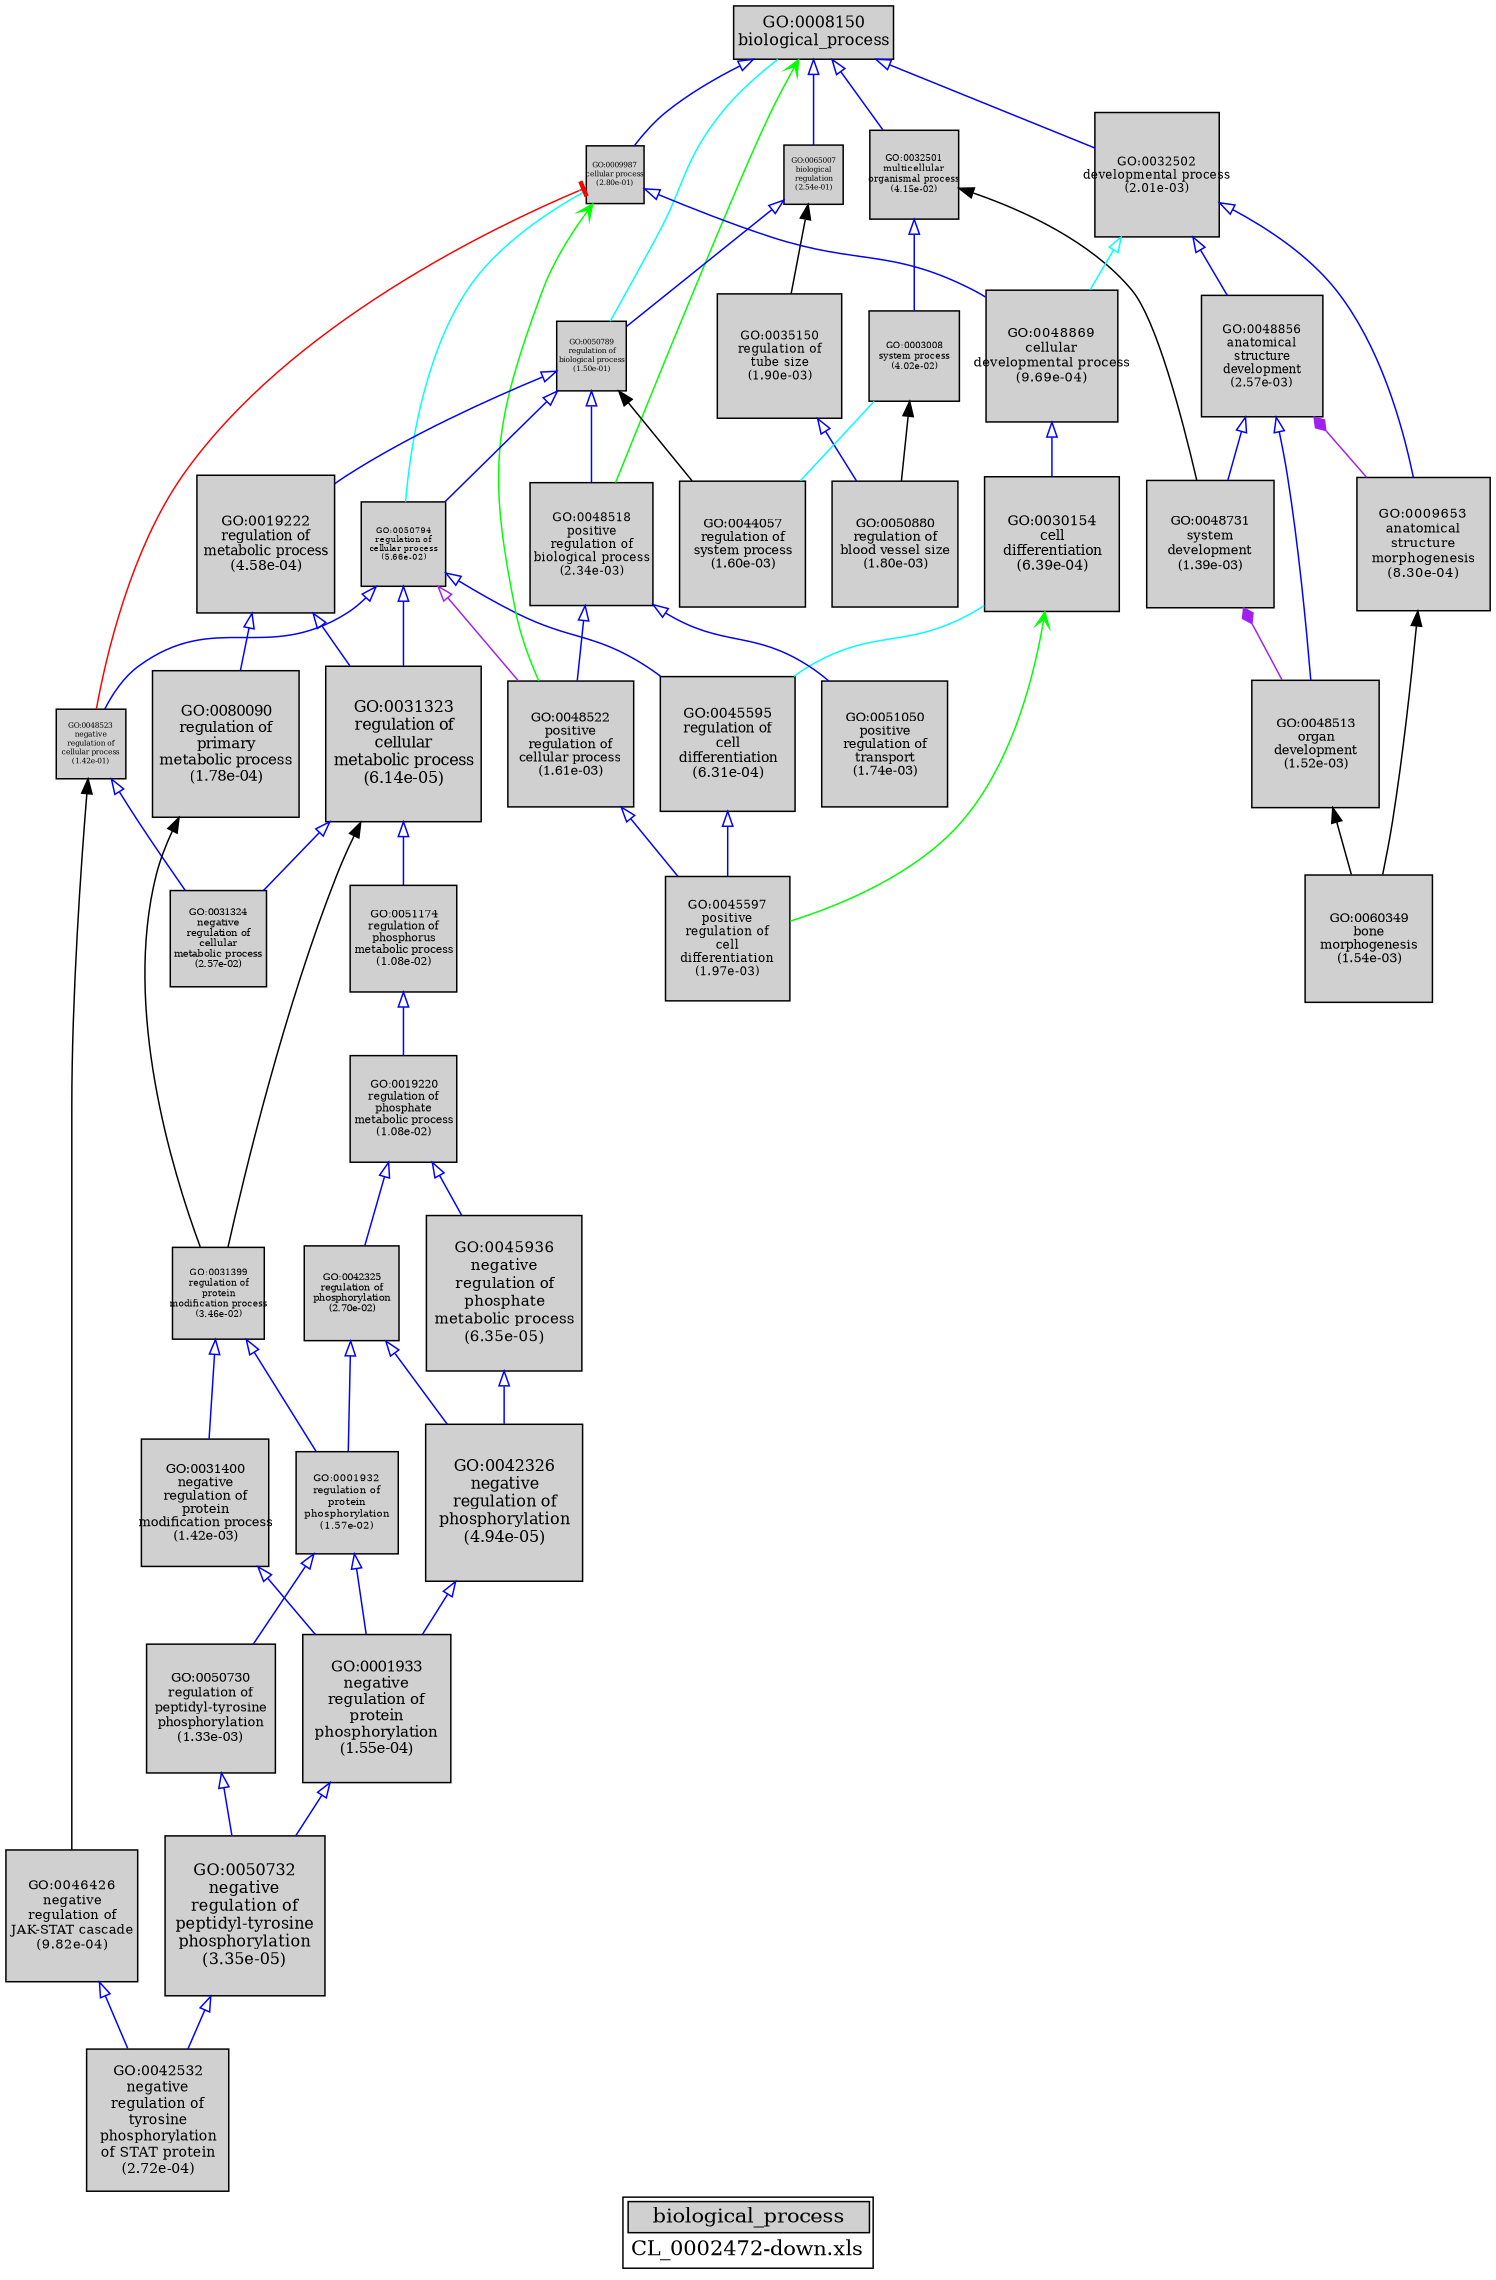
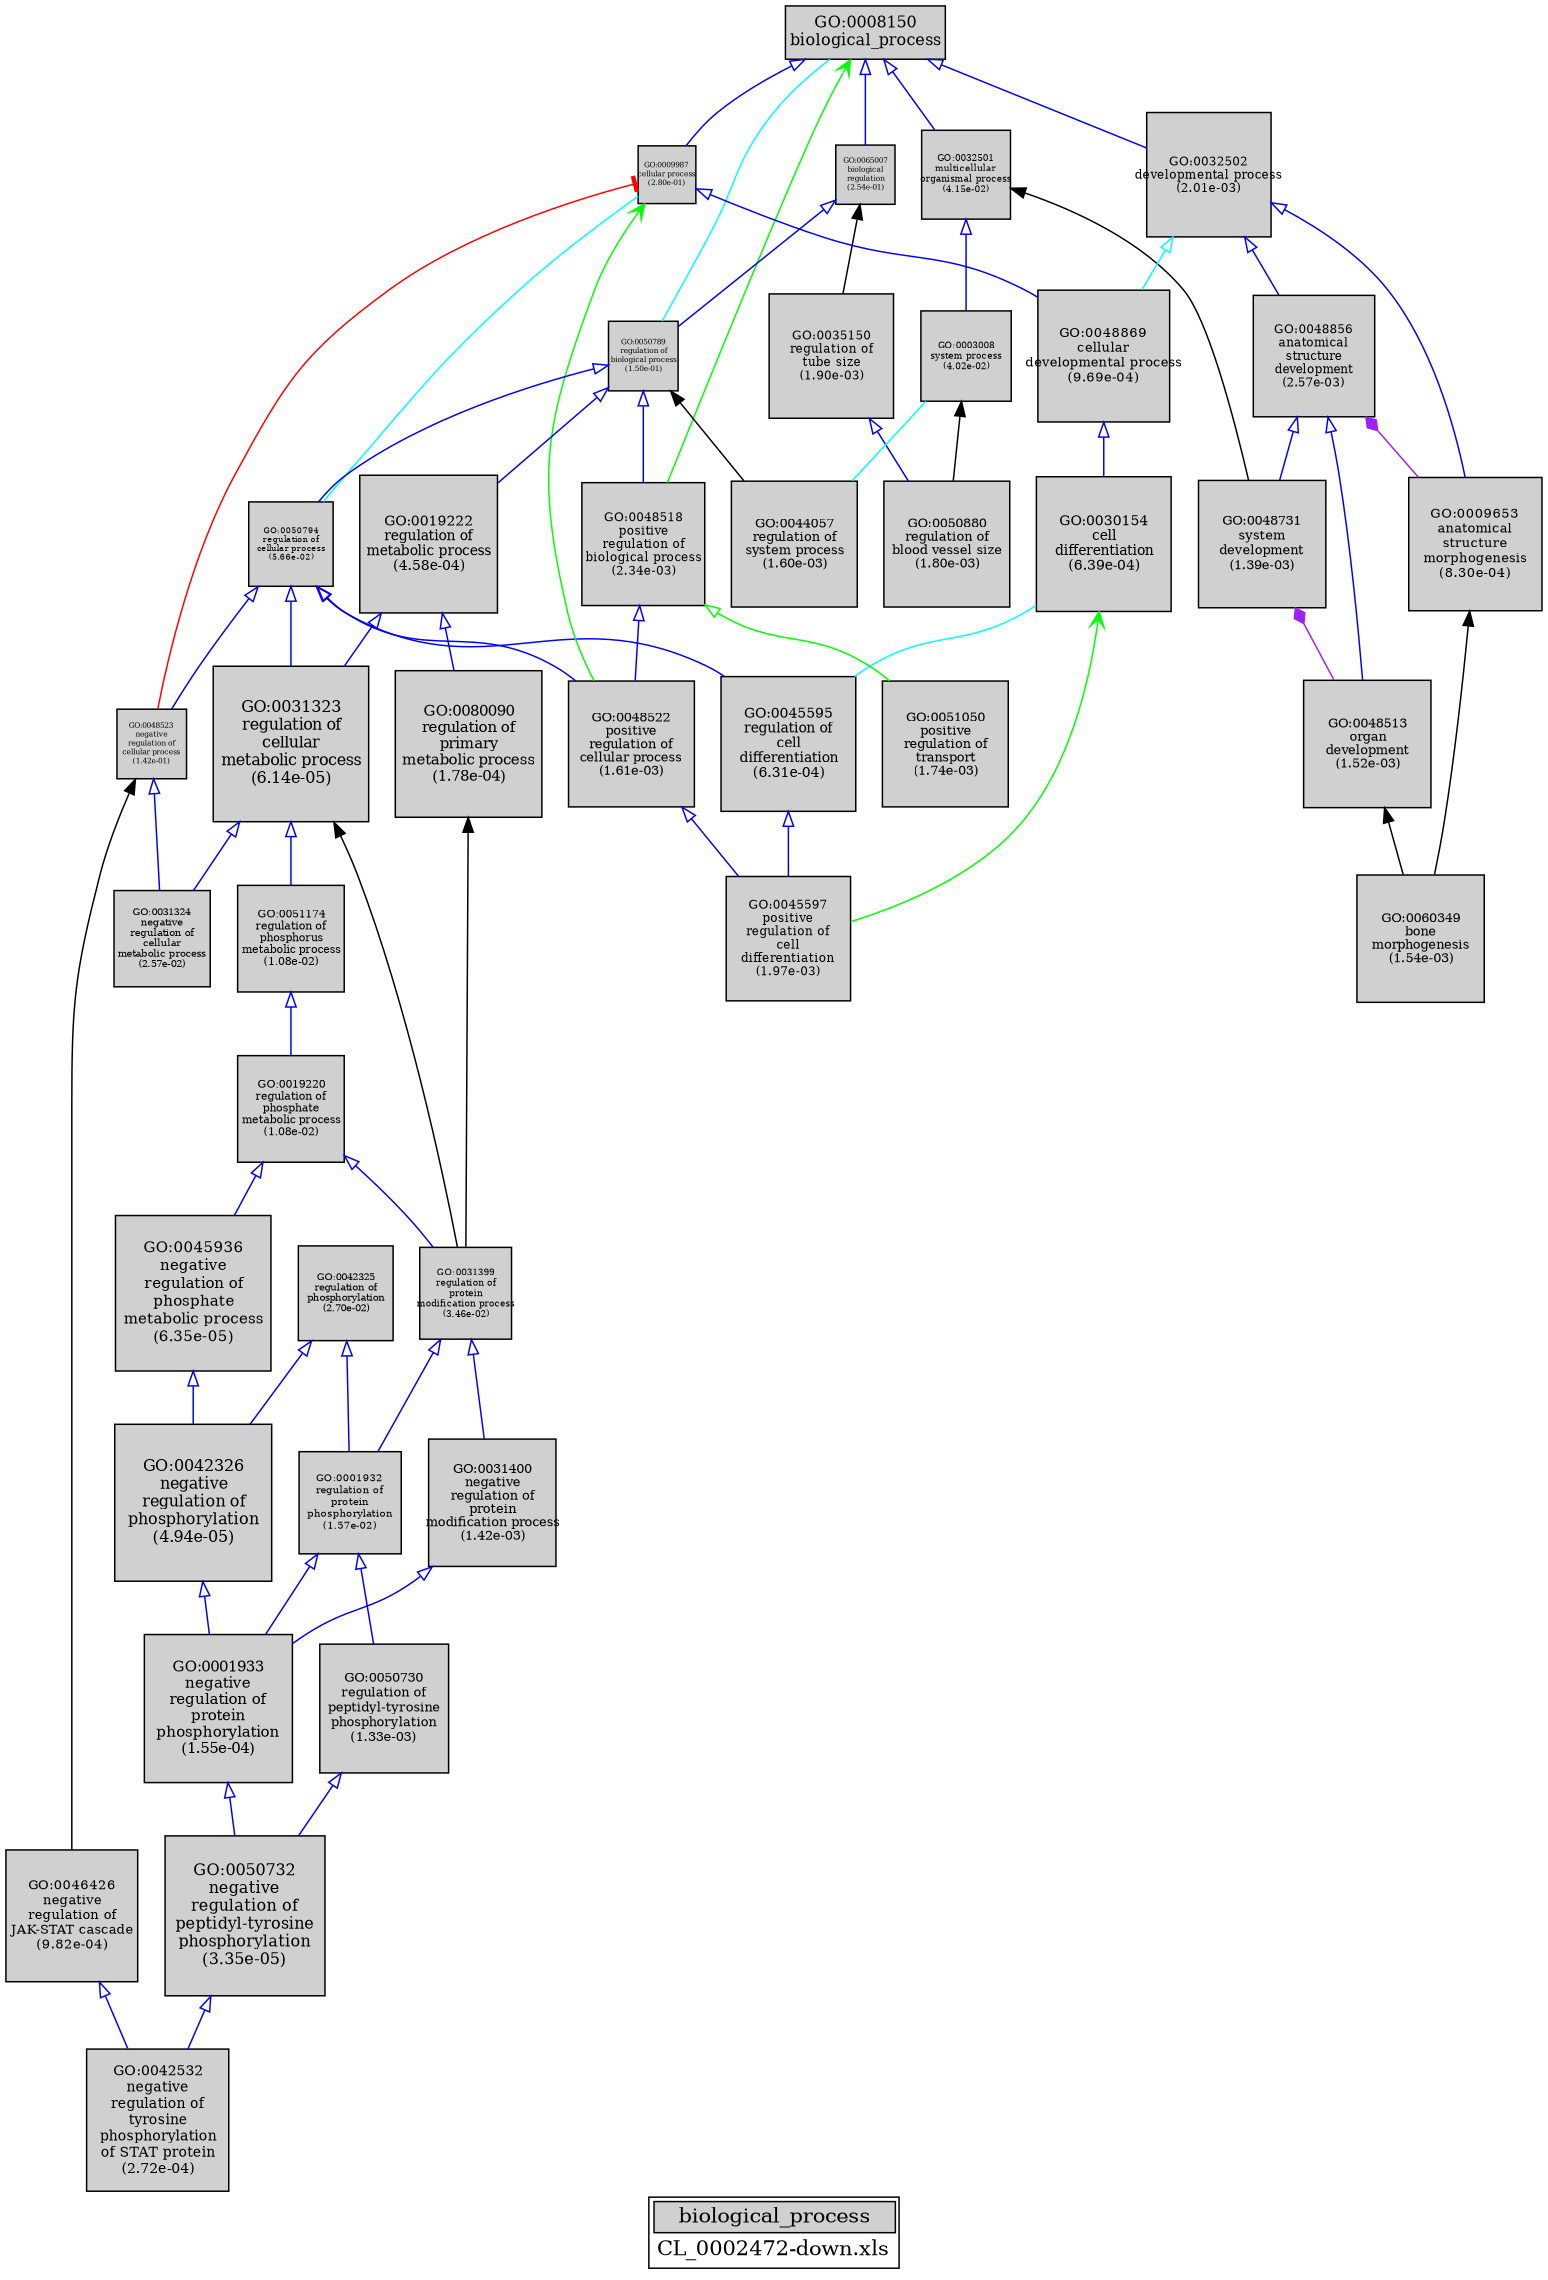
edge "GO:0048522" -> "GO:0050794": color purple -> blue
edge "GO:0051050" -> "GO:0048518": color blue -> green
edge "GO:0042325" -> "GO:0019220": now "GO:0031399" -> "GO:0019220"
